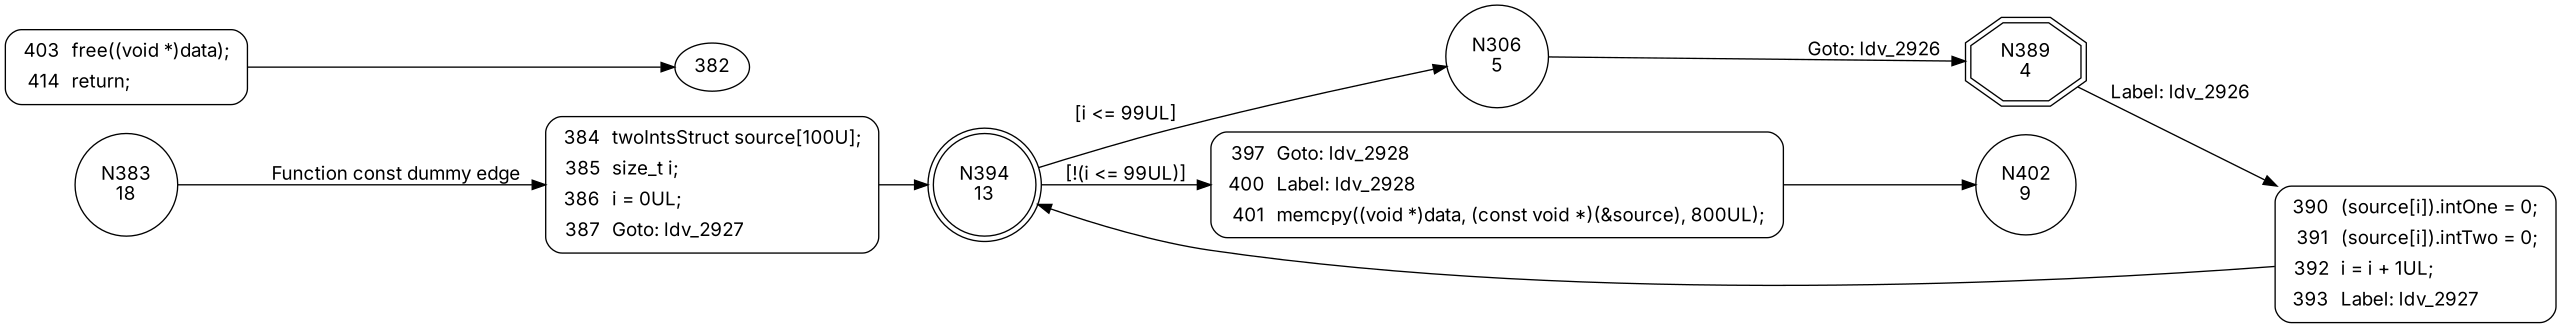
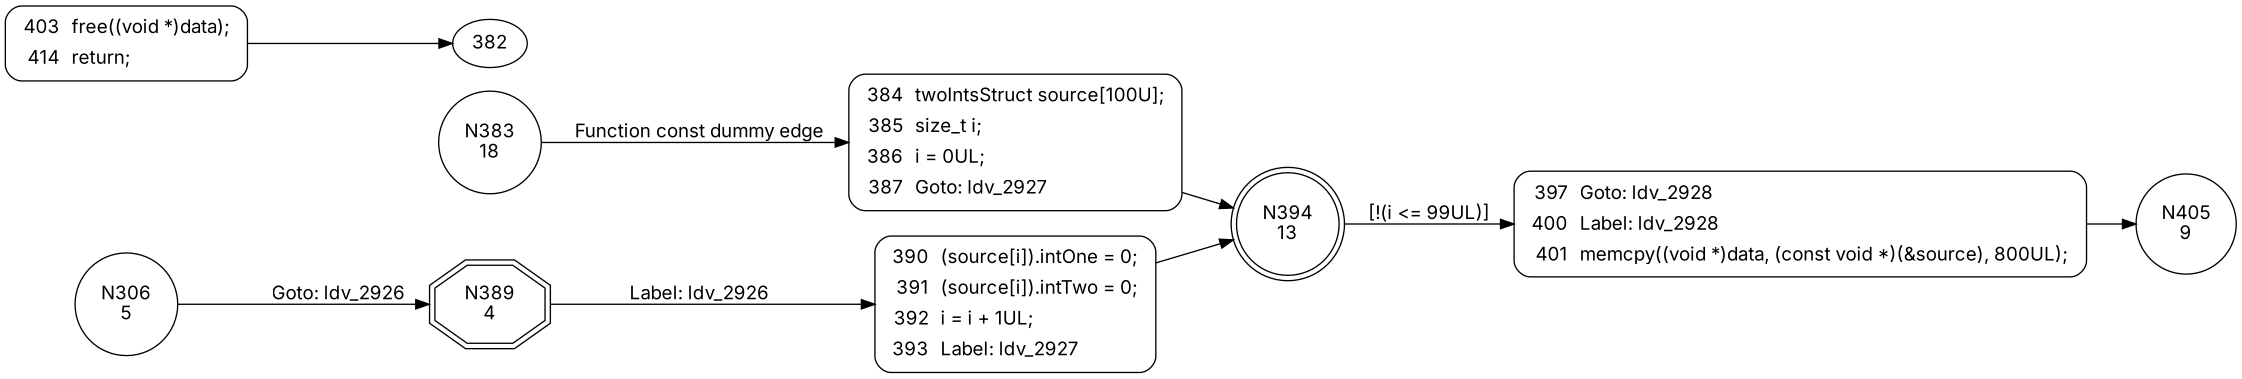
edge "N394 13" -> "N306 5": removed, label "[i <= 99UL]"
node "N402 9": label "N402 9" -> "N405 9"
